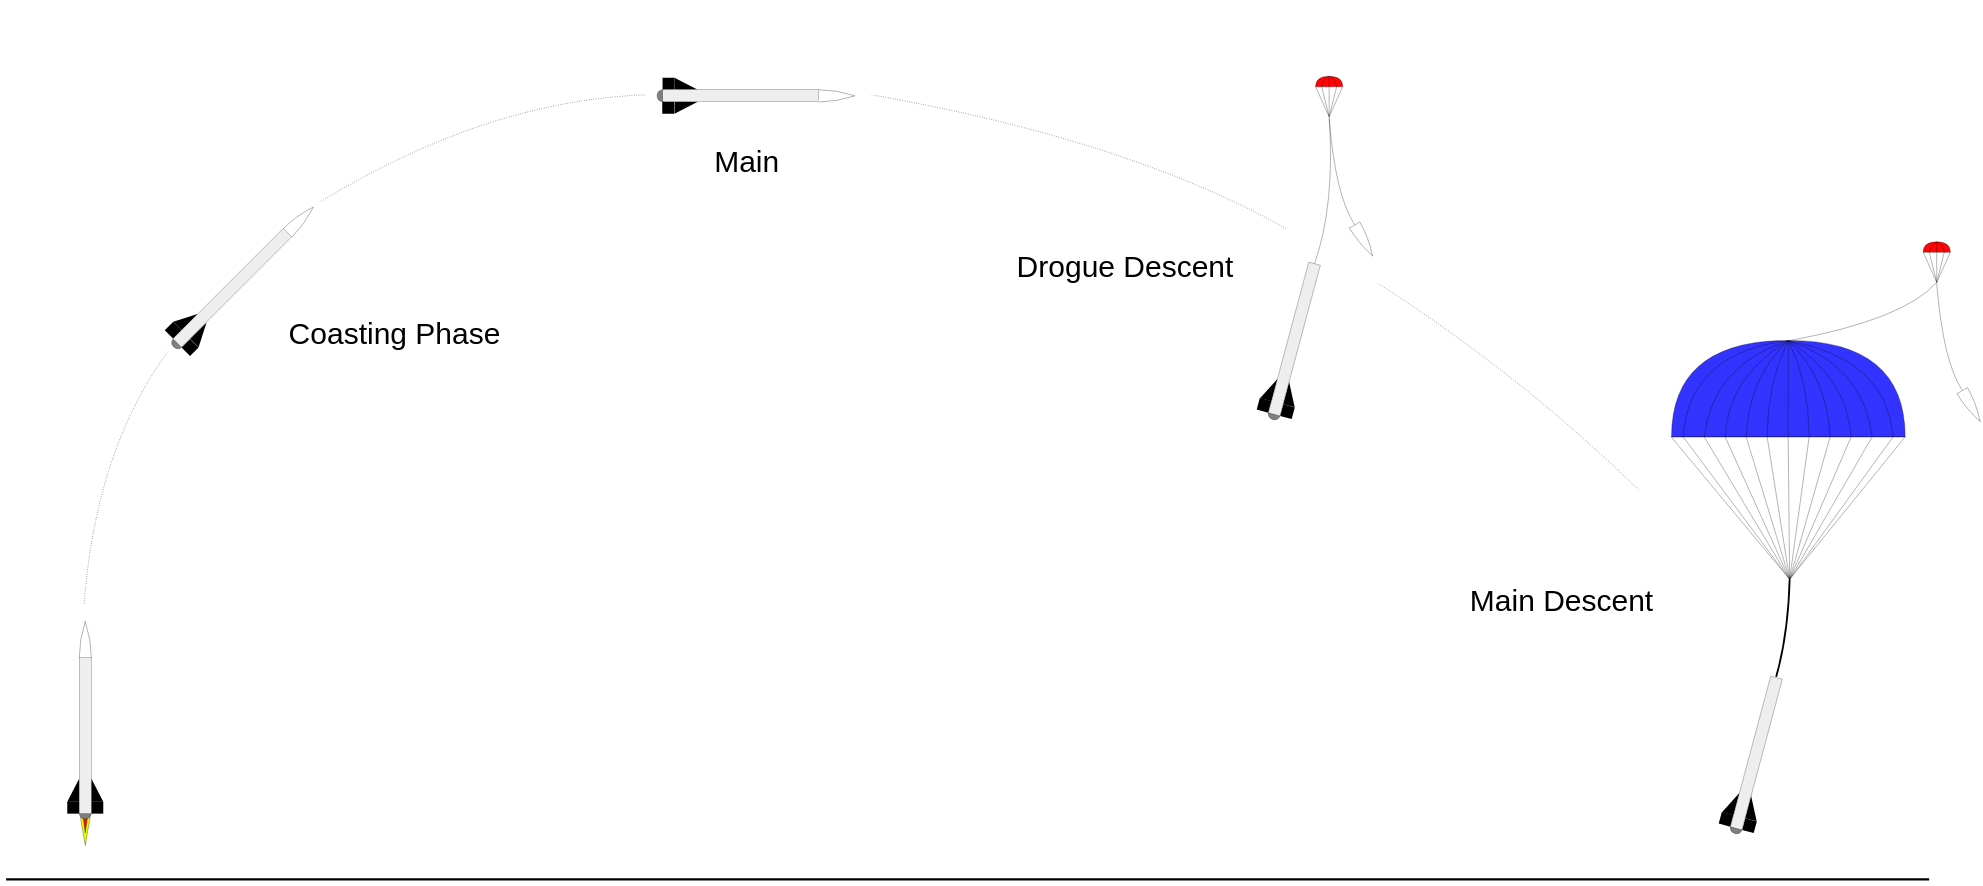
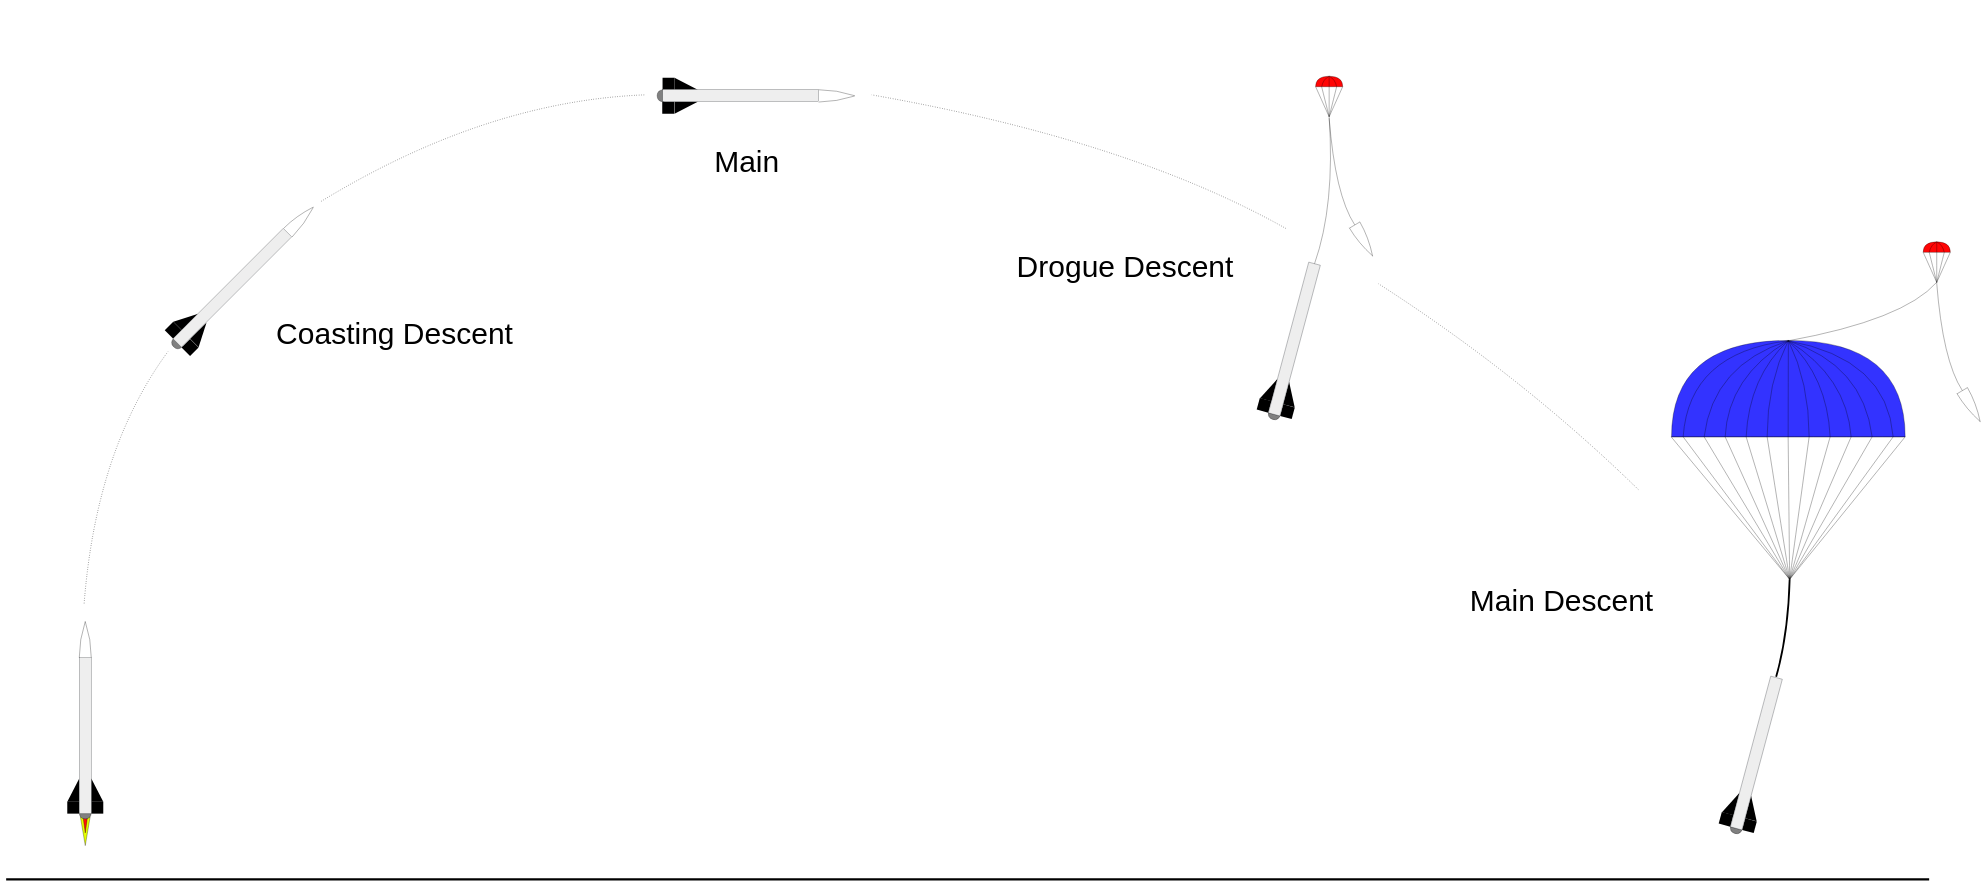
node "Coasting Phase": label "Coasting Phase" -> "Coasting Descent"
